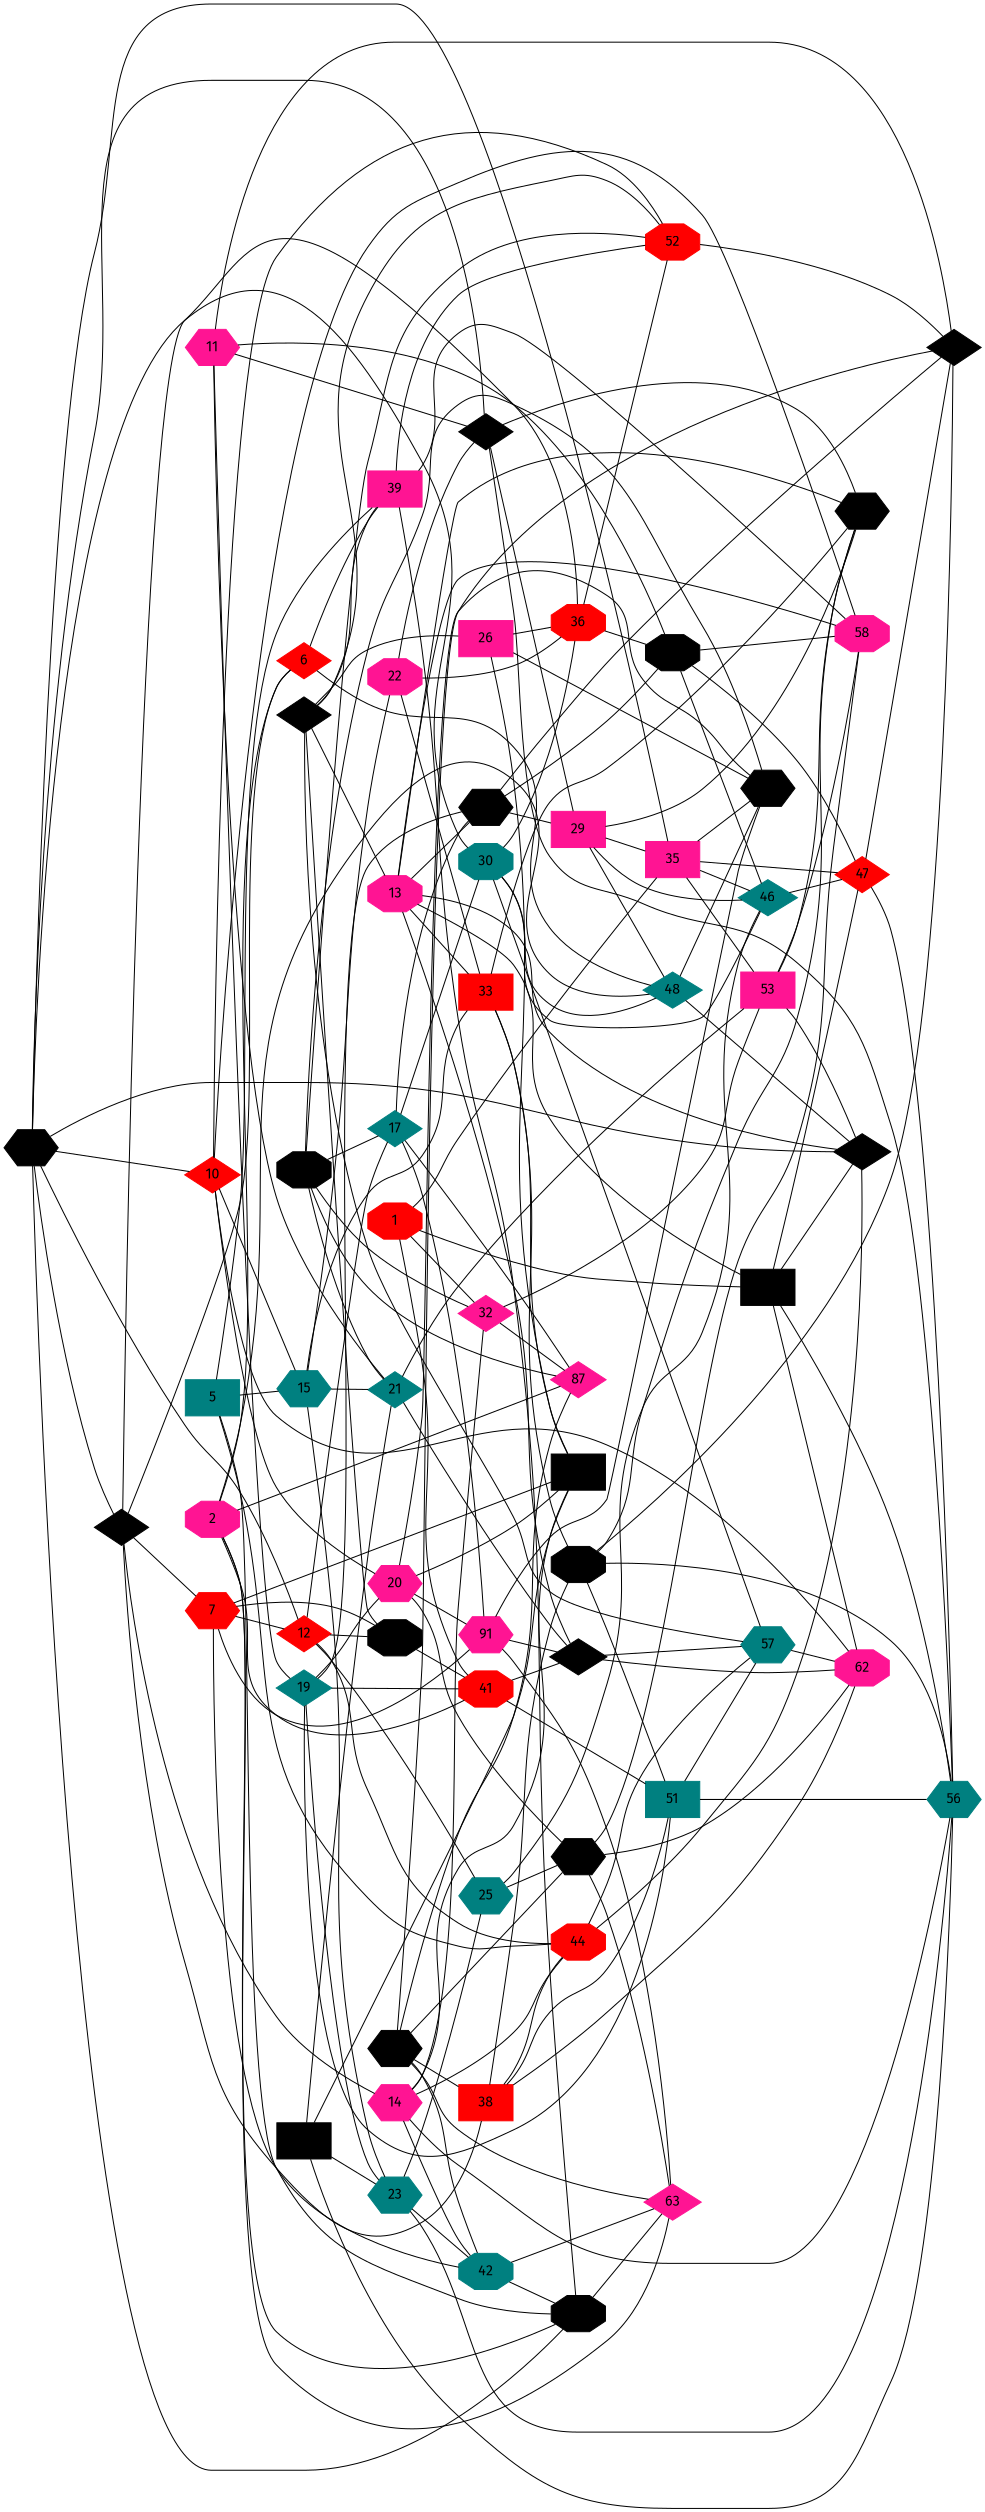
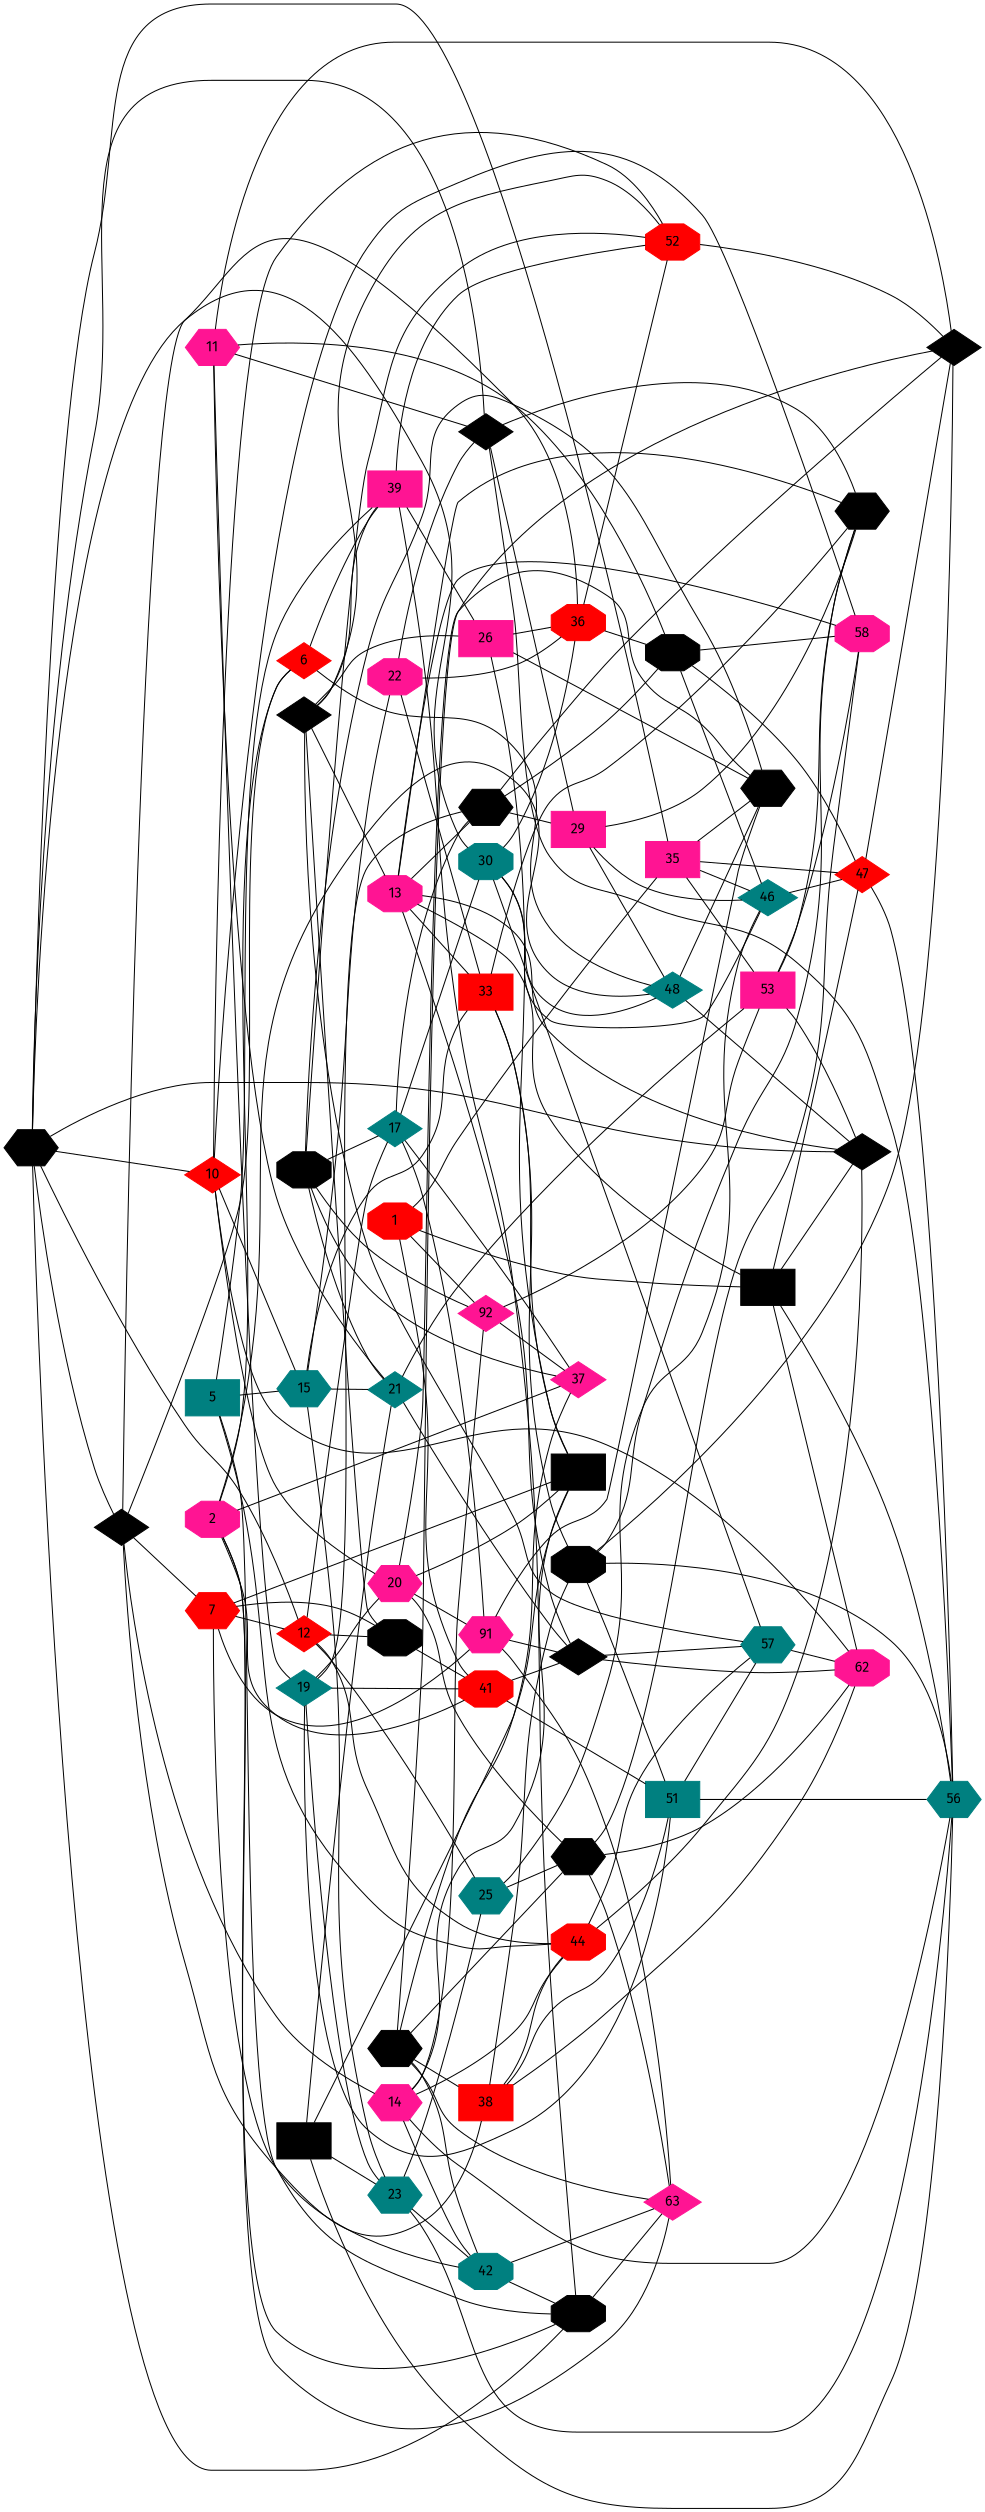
edge "39" -- "58": now "39" -- "26"
edge "29" -- "35": removed
node "32": label "32" -> "92"
node "87": label "87" -> "37"
